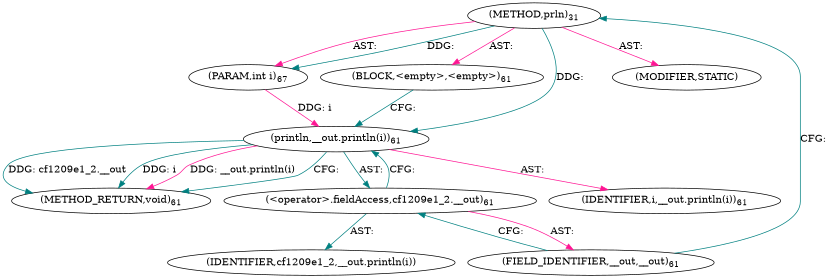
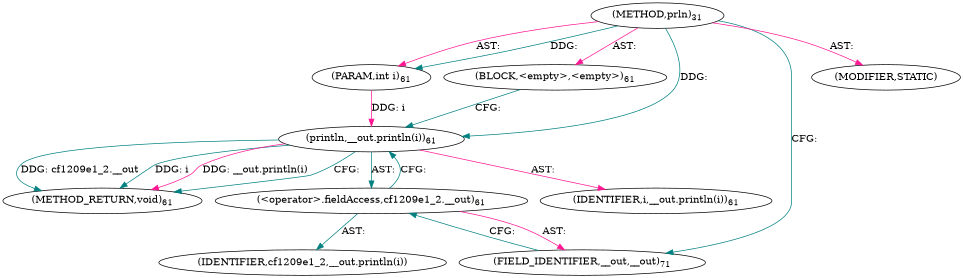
node "(PARAM,int i)": text "67" -> "61"
edge "(FIELD_IDENTIFIER,__out,__out)" -> "(METHOD,prln)": reversed
node "(FIELD_IDENTIFIER,__out,__out)": text "61" -> "71"
